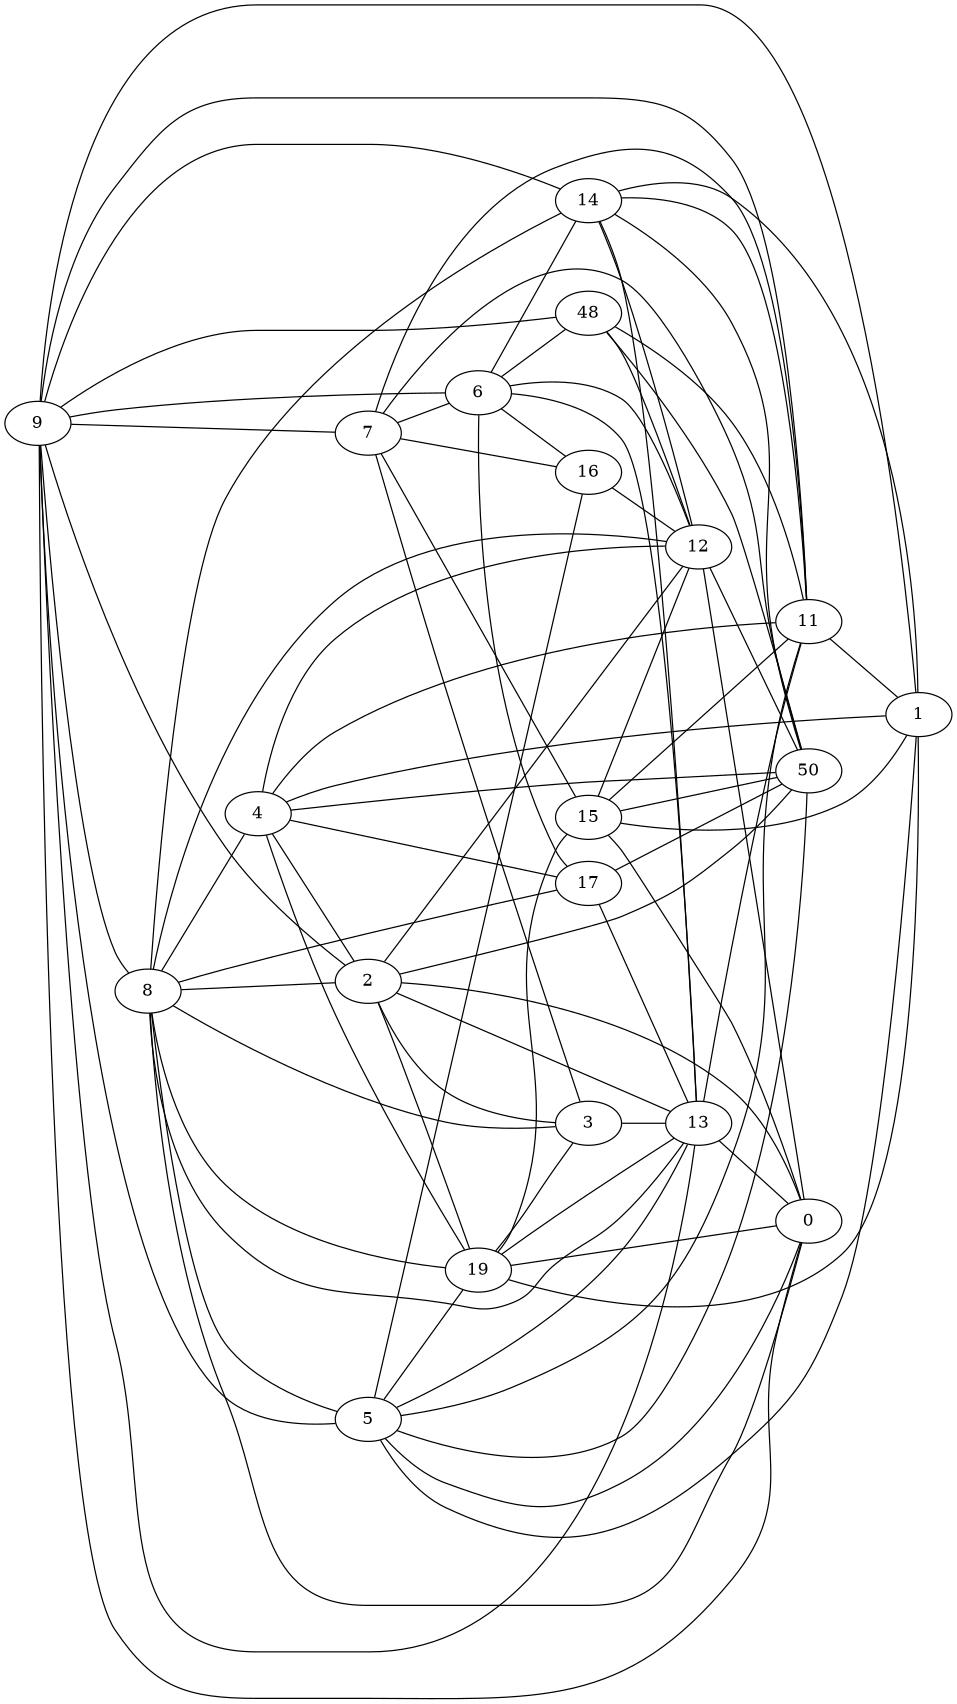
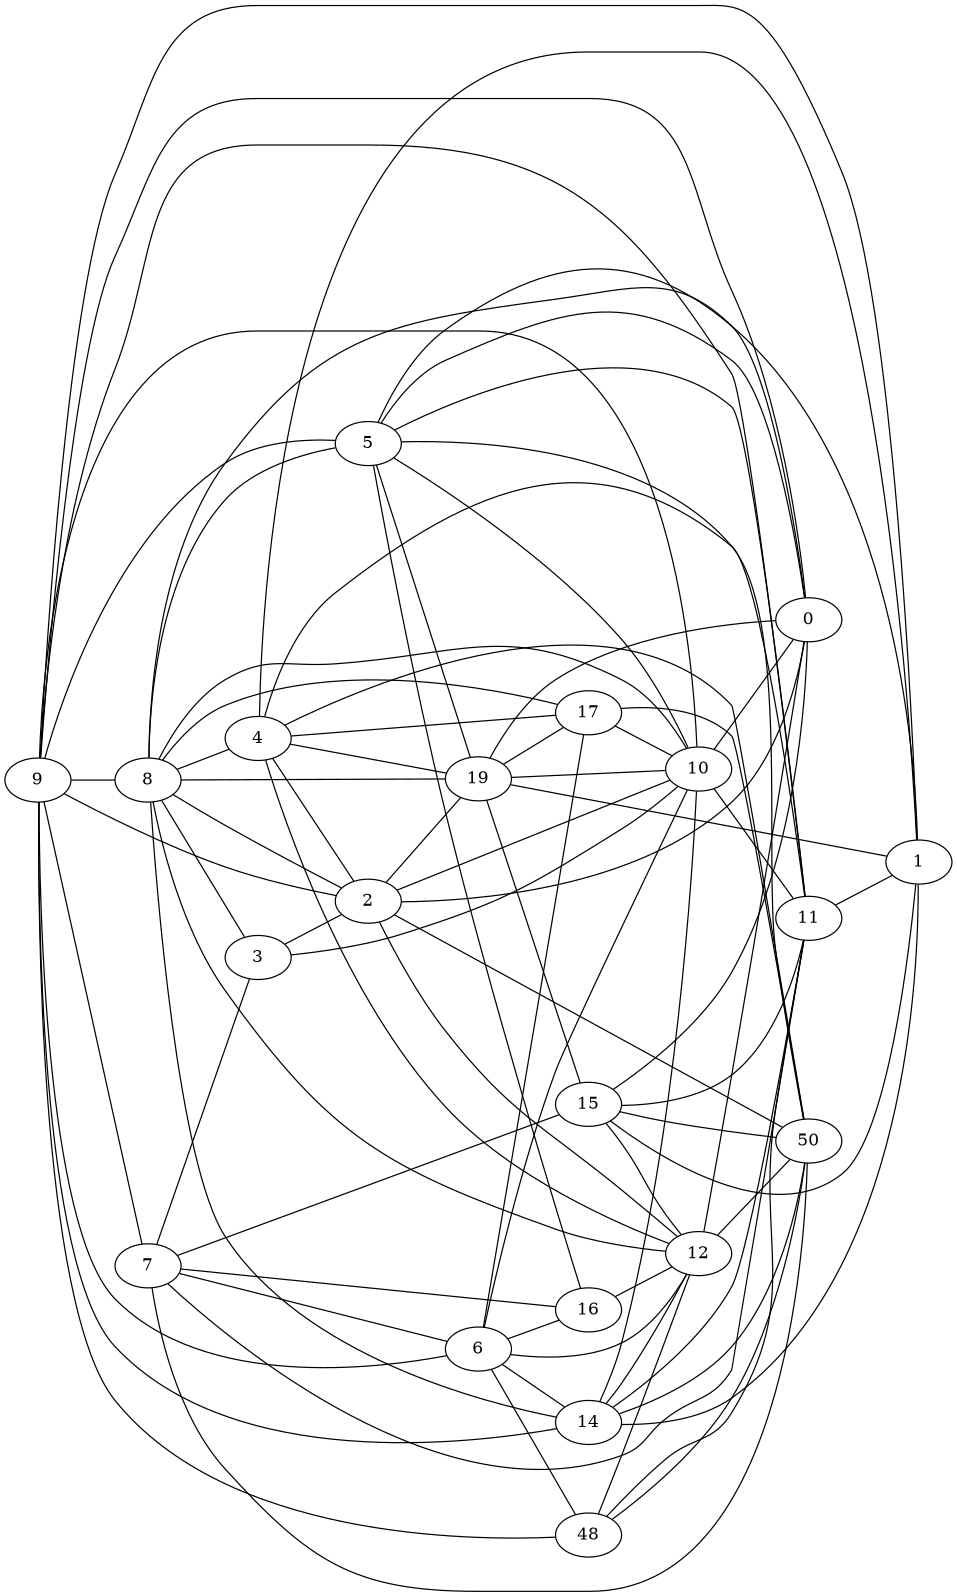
node "13": label "13" -> "10"
edge "3" -- "19": now "17" -- "19"
